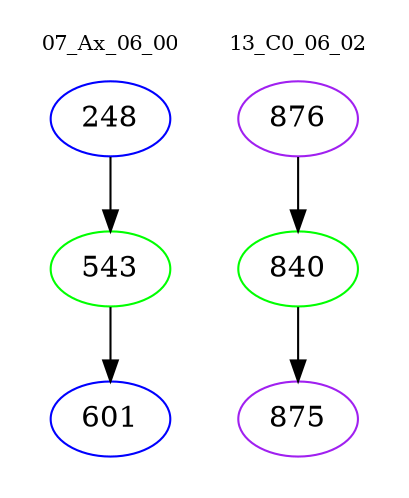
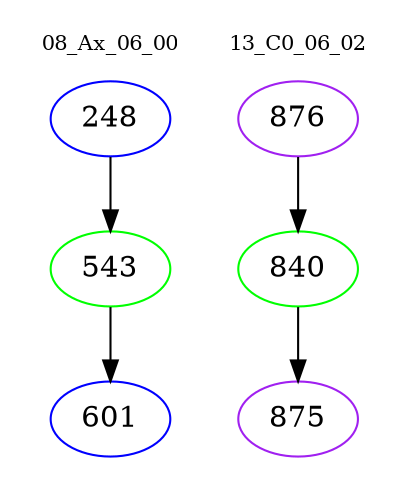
cluster "07_Ax_06_00": label "07_Ax_06_00" -> "08_Ax_06_00"
